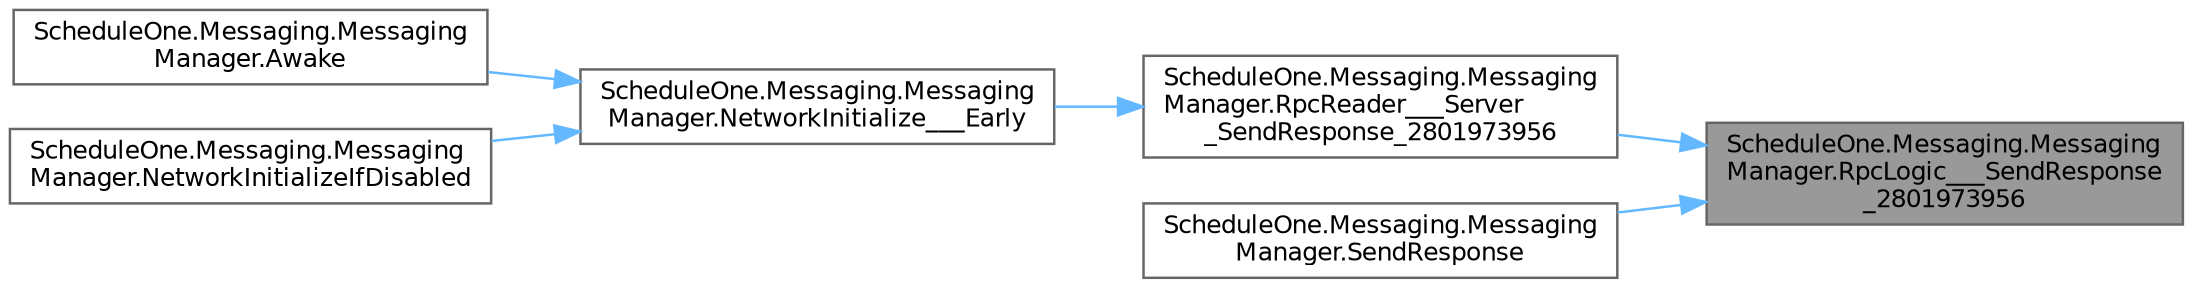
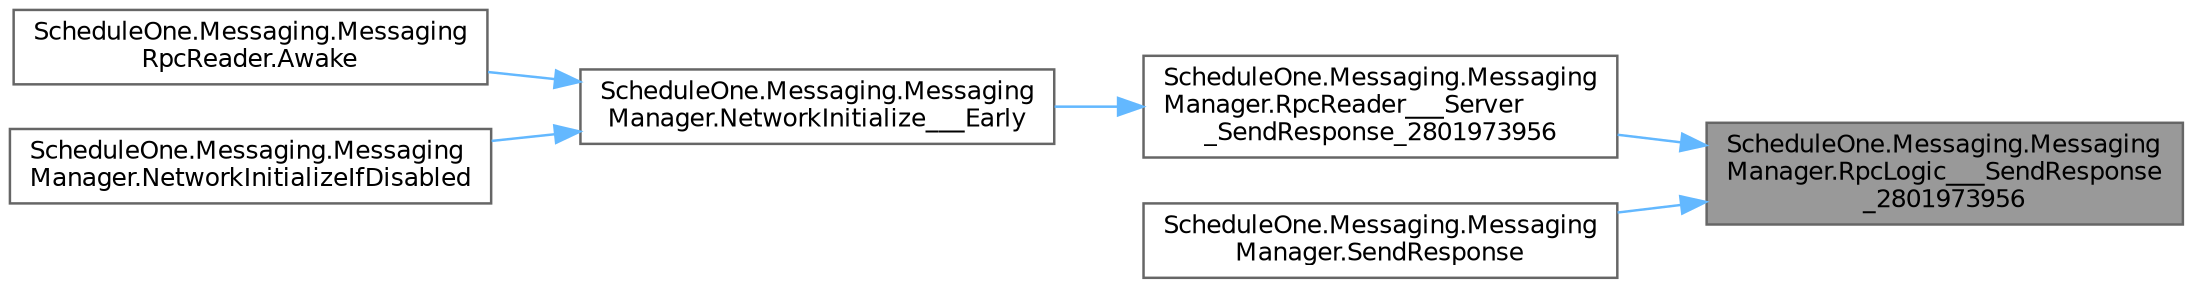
node "ScheduleOne.Messaging.Messaging Manager.Awake": label "ScheduleOne.Messaging.Messaging Manager.Awake" -> "ScheduleOne.Messaging.Messaging RpcReader.Awake"
